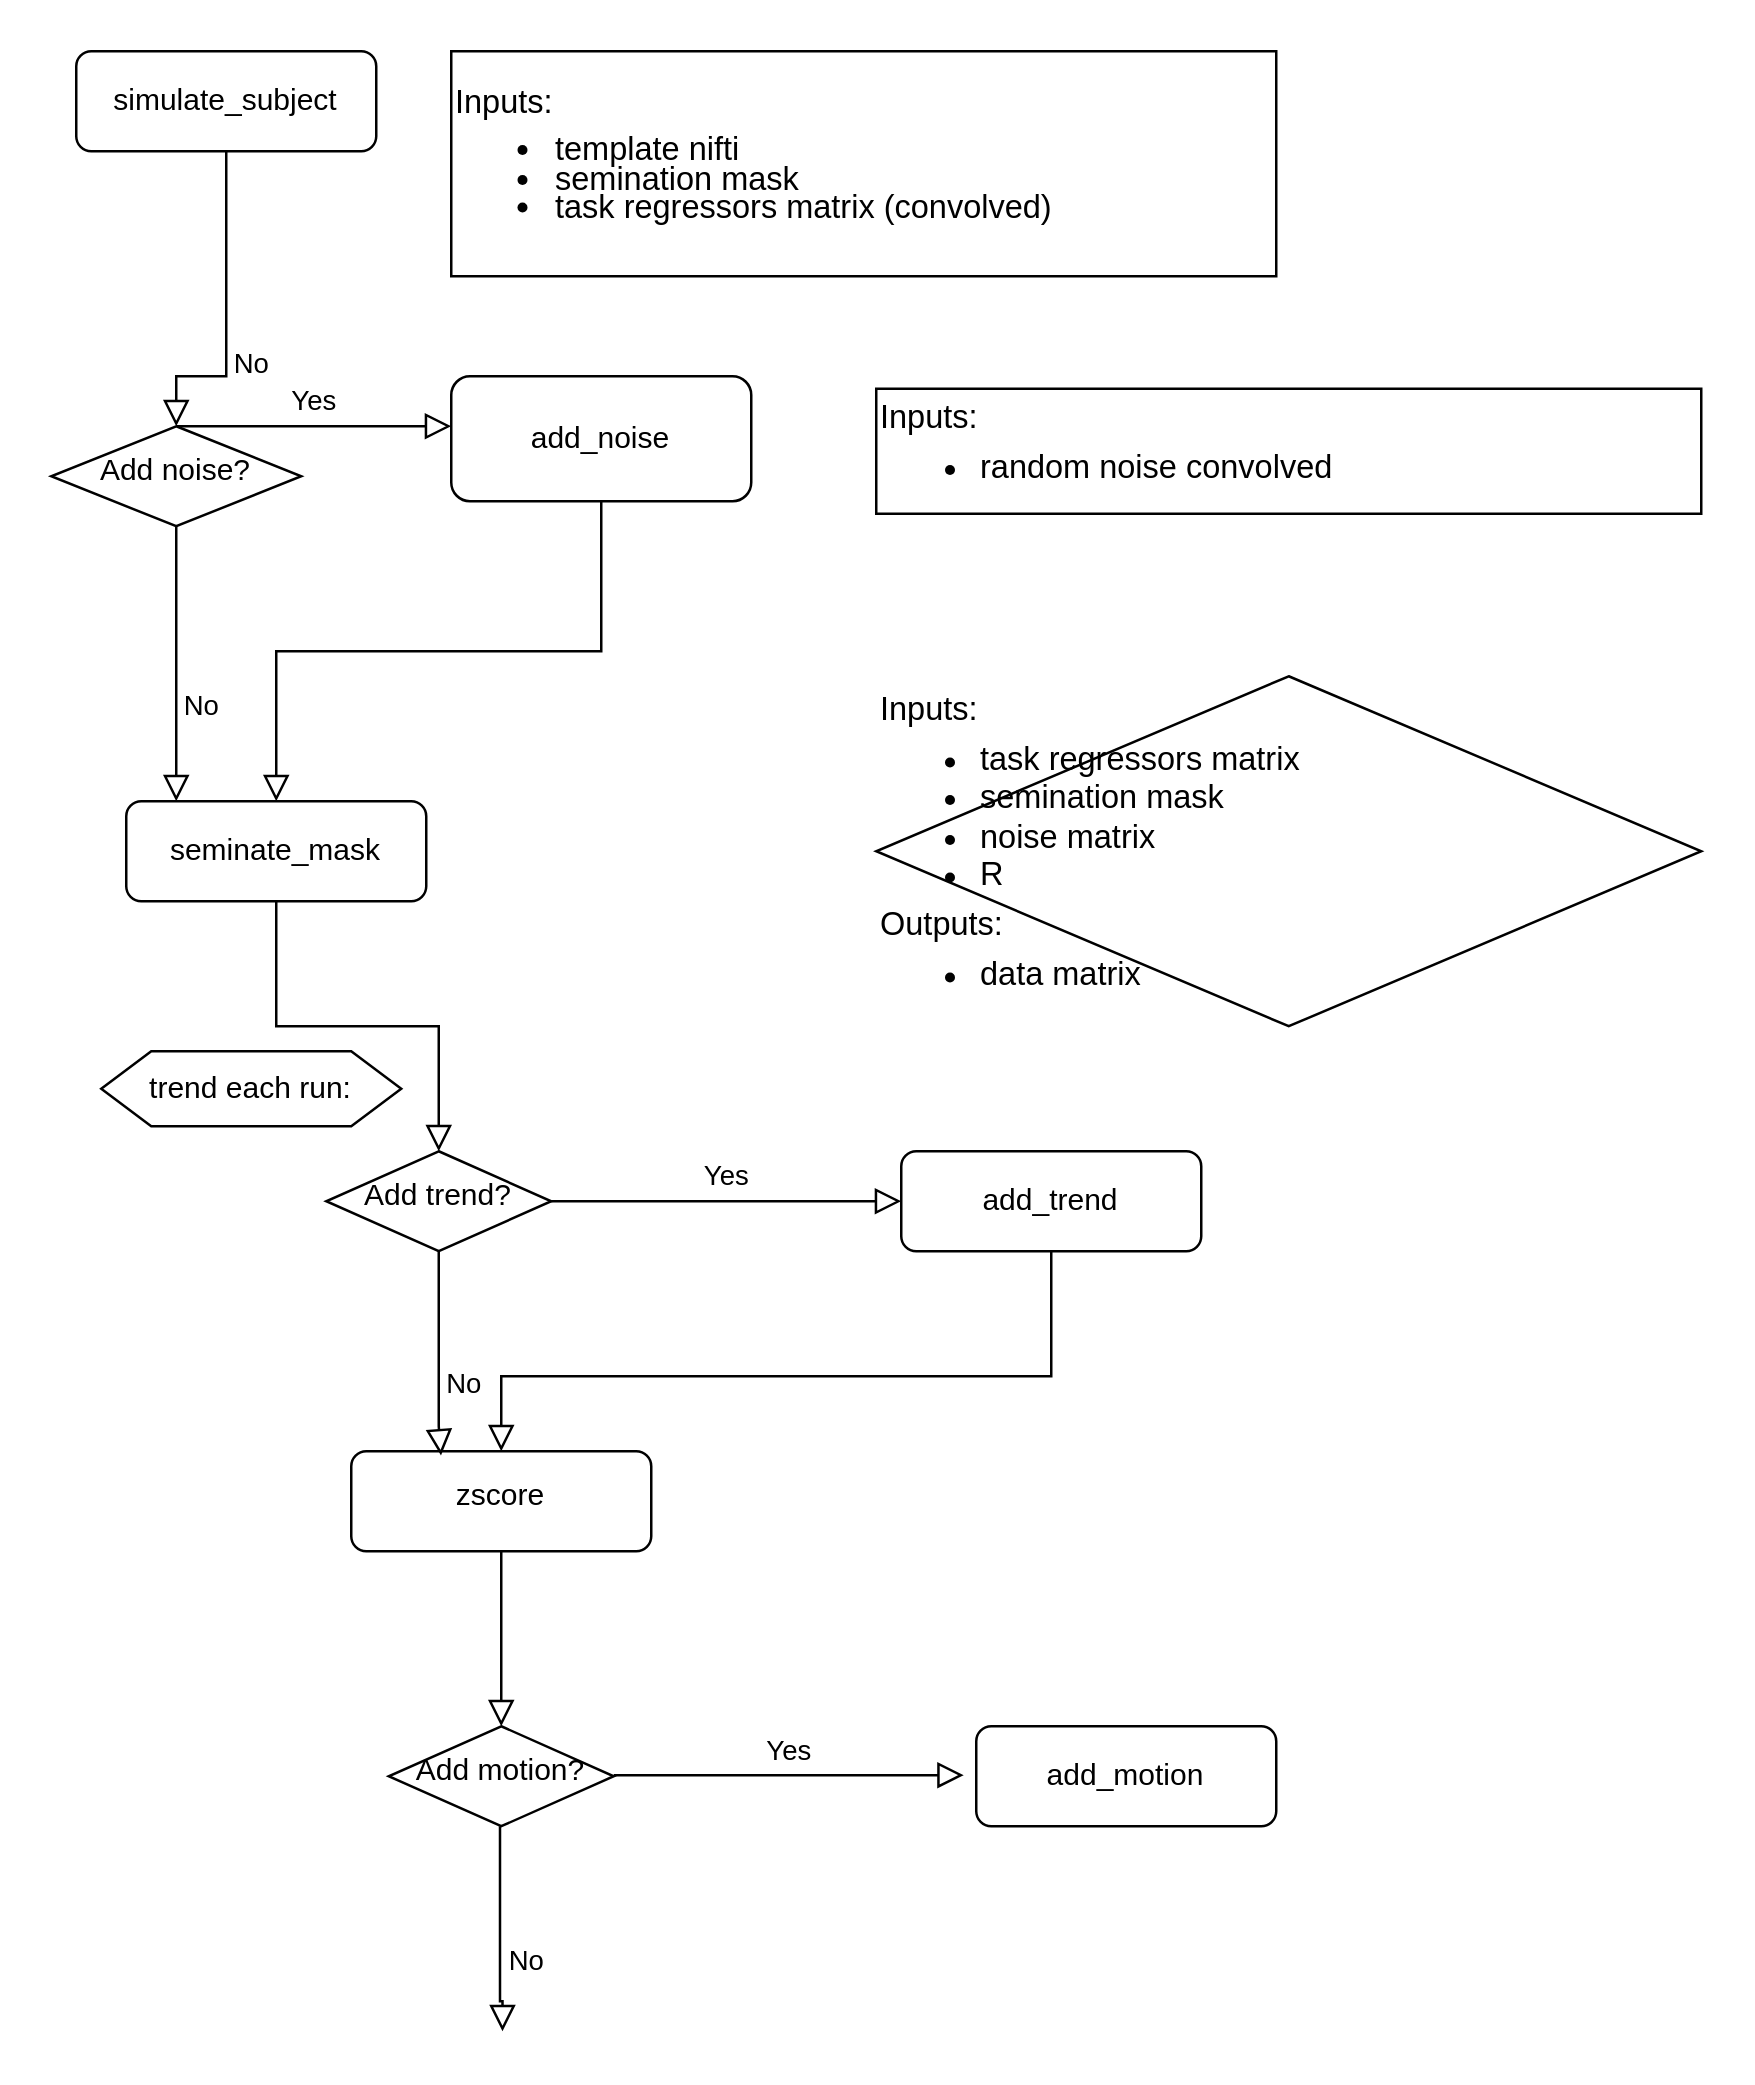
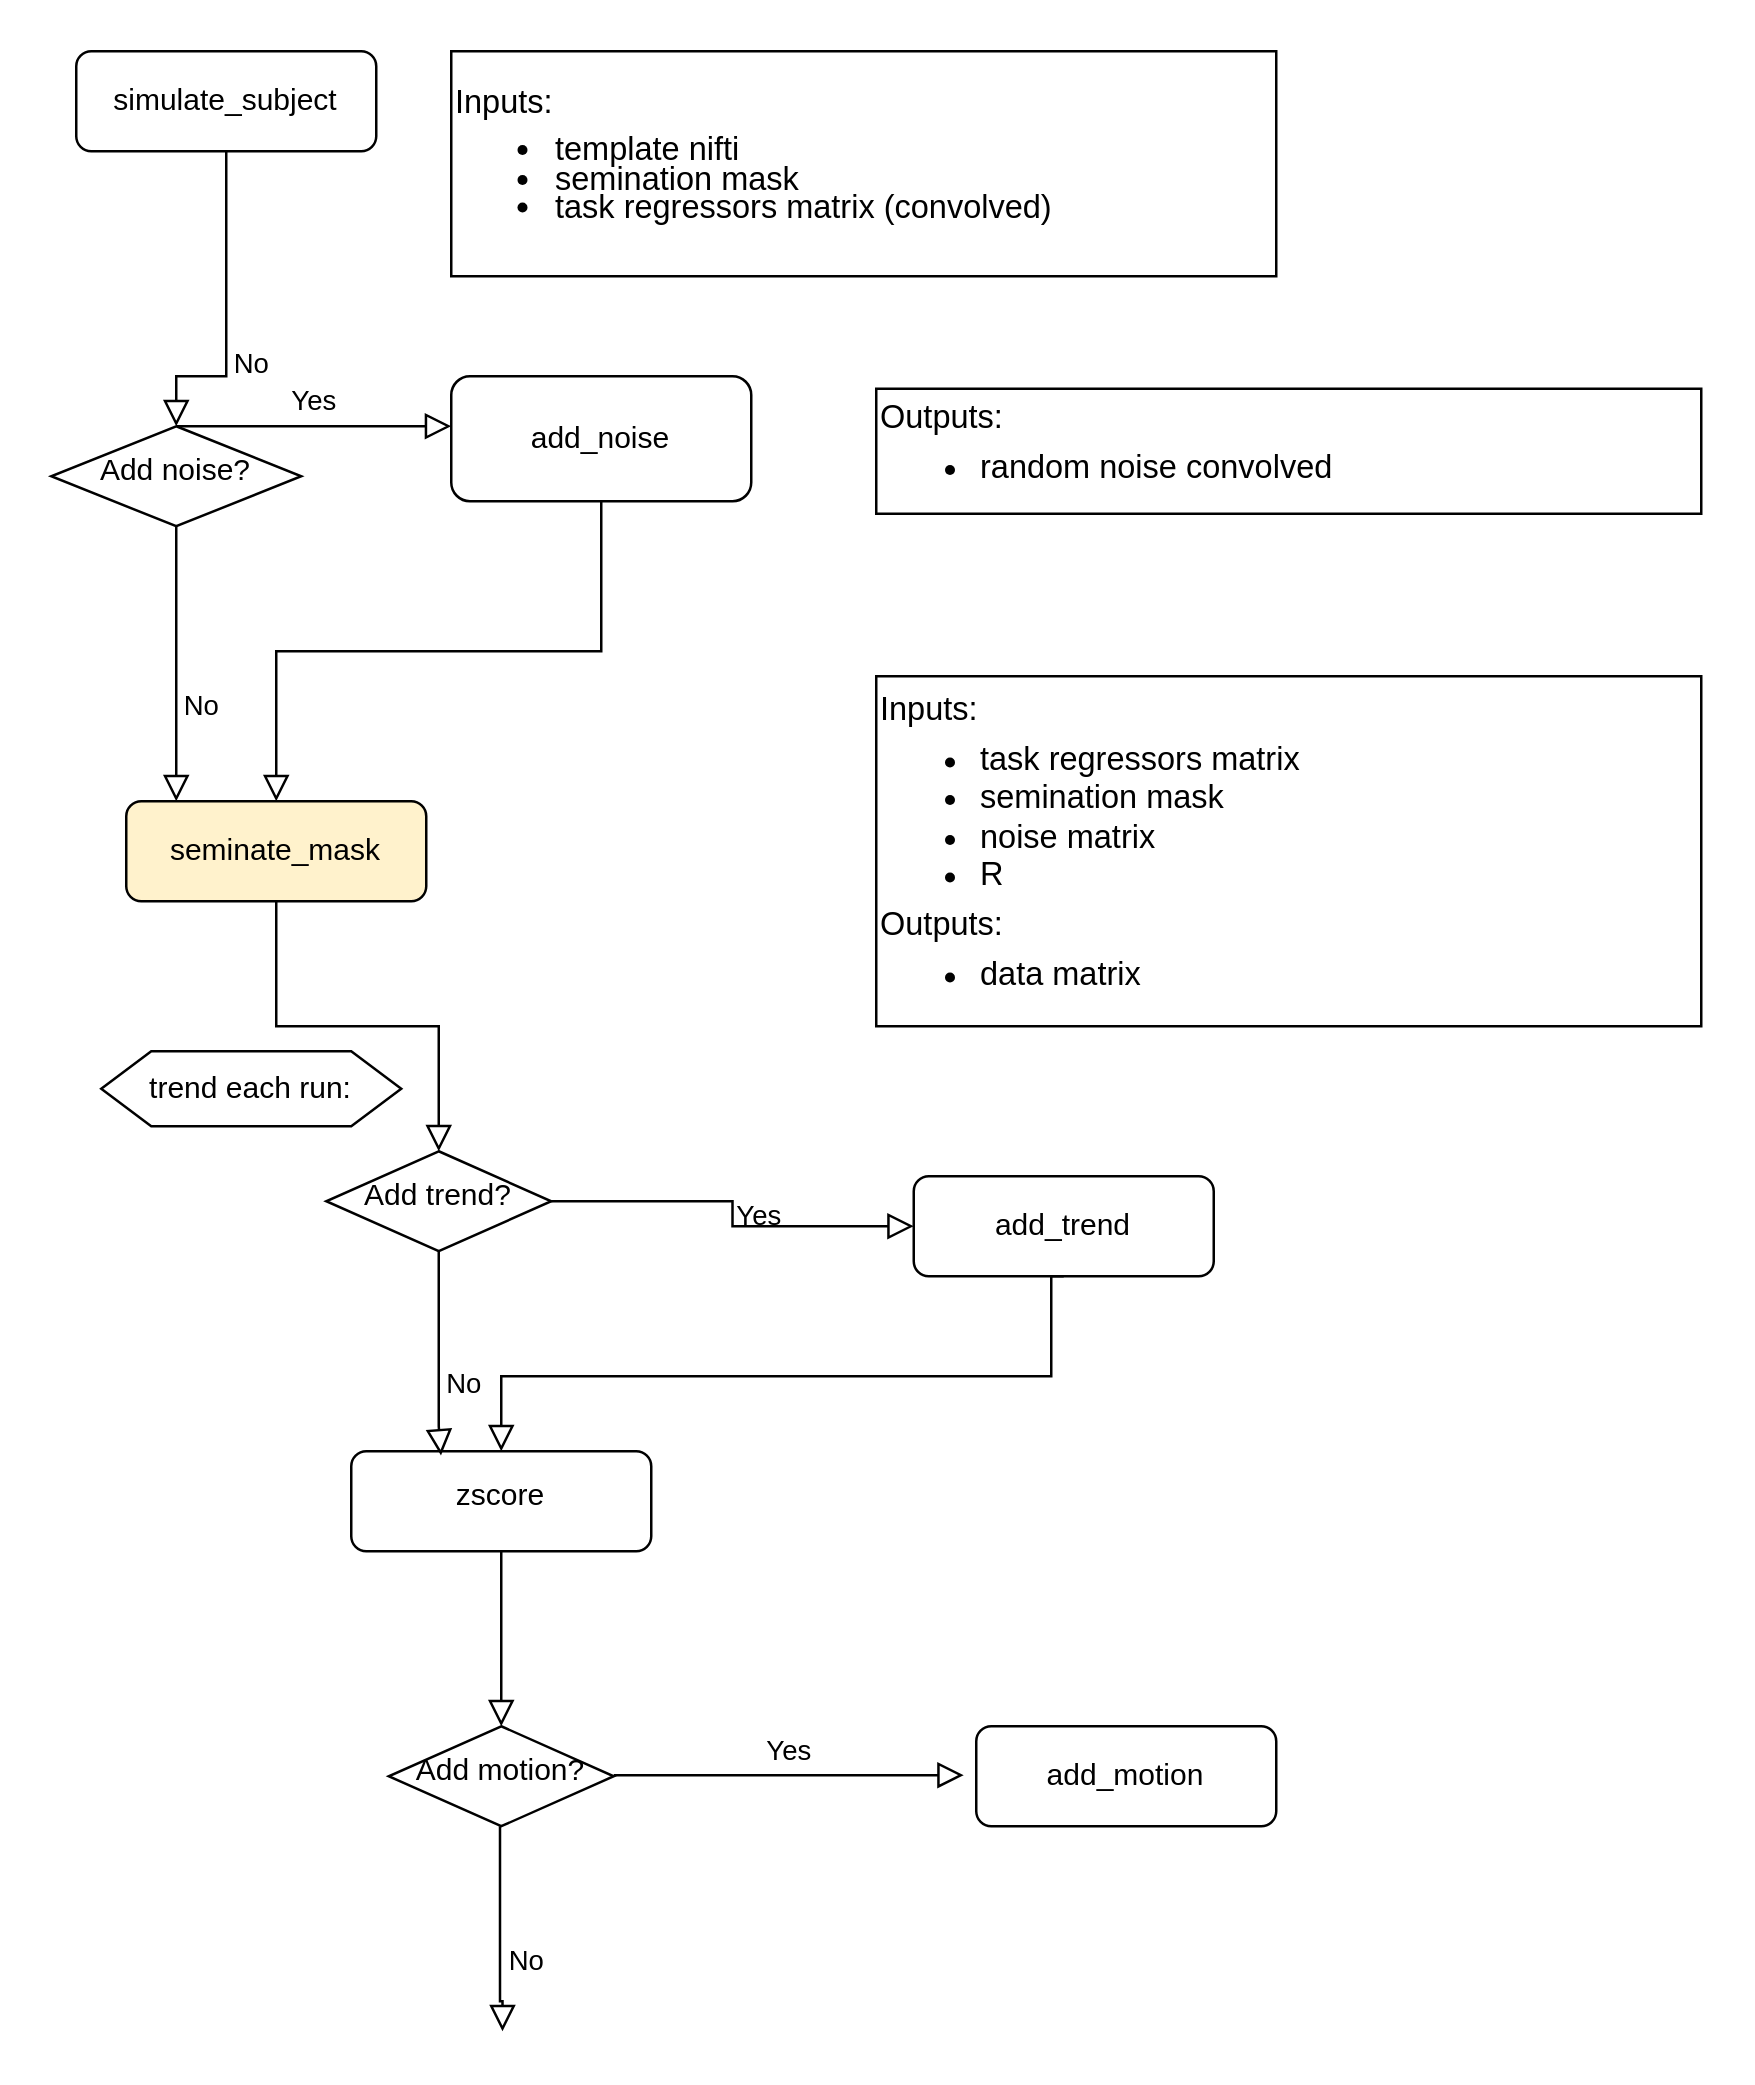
node "Inputs: random noise convolved": label "Inputs: random noise convolved" -> "Outputs: random noise convolved"
node "seminate_mask": fillcolor #ffffff -> #fff2cc
node "Inputs: task regressors matrix semination mask noise matrix R Outputs: data matrix": shape diamond -> rectangle
node "add_trend": moved (1051, 1201) -> (1064, 1226)
